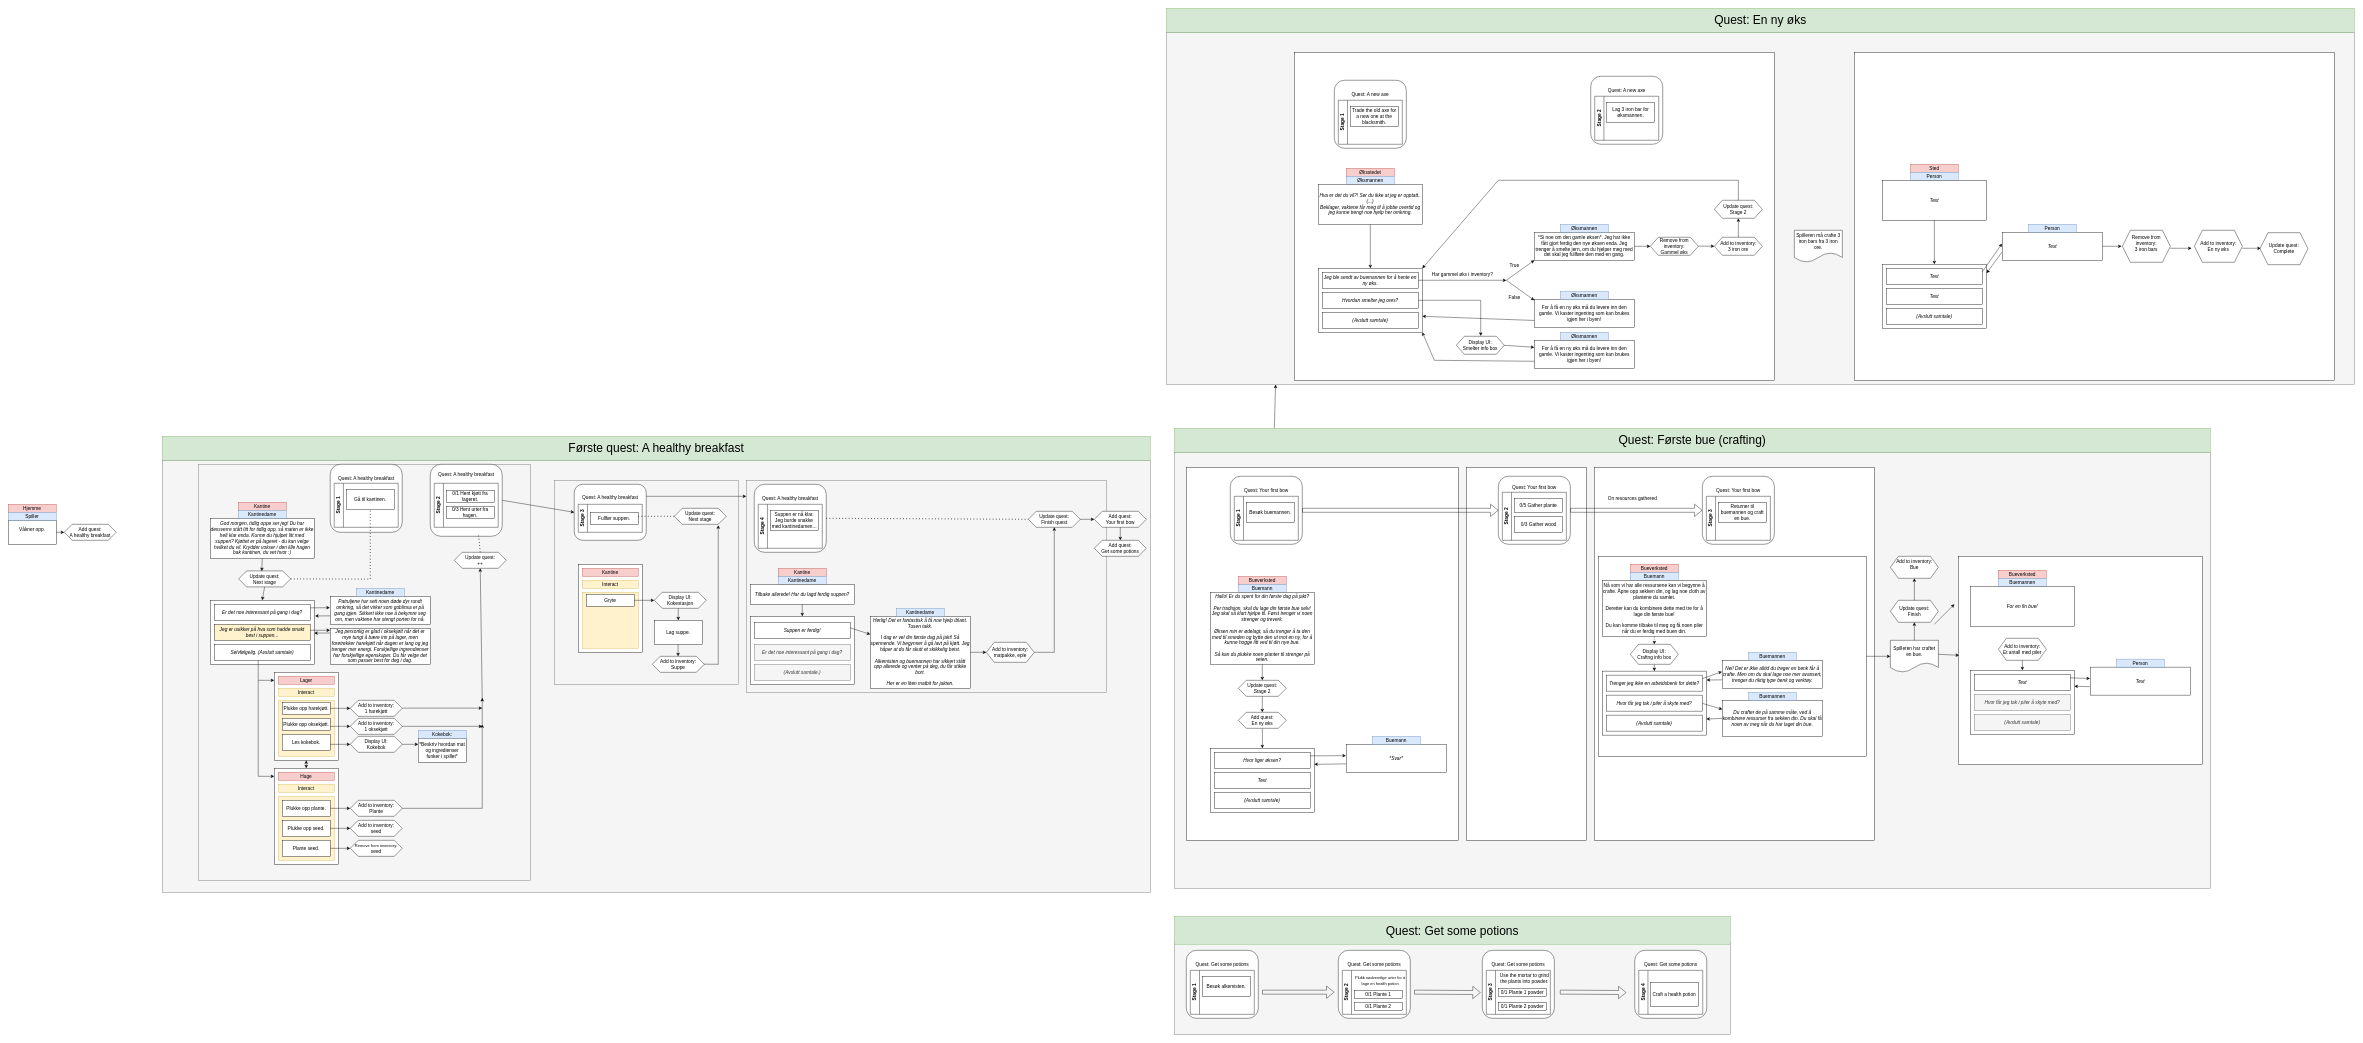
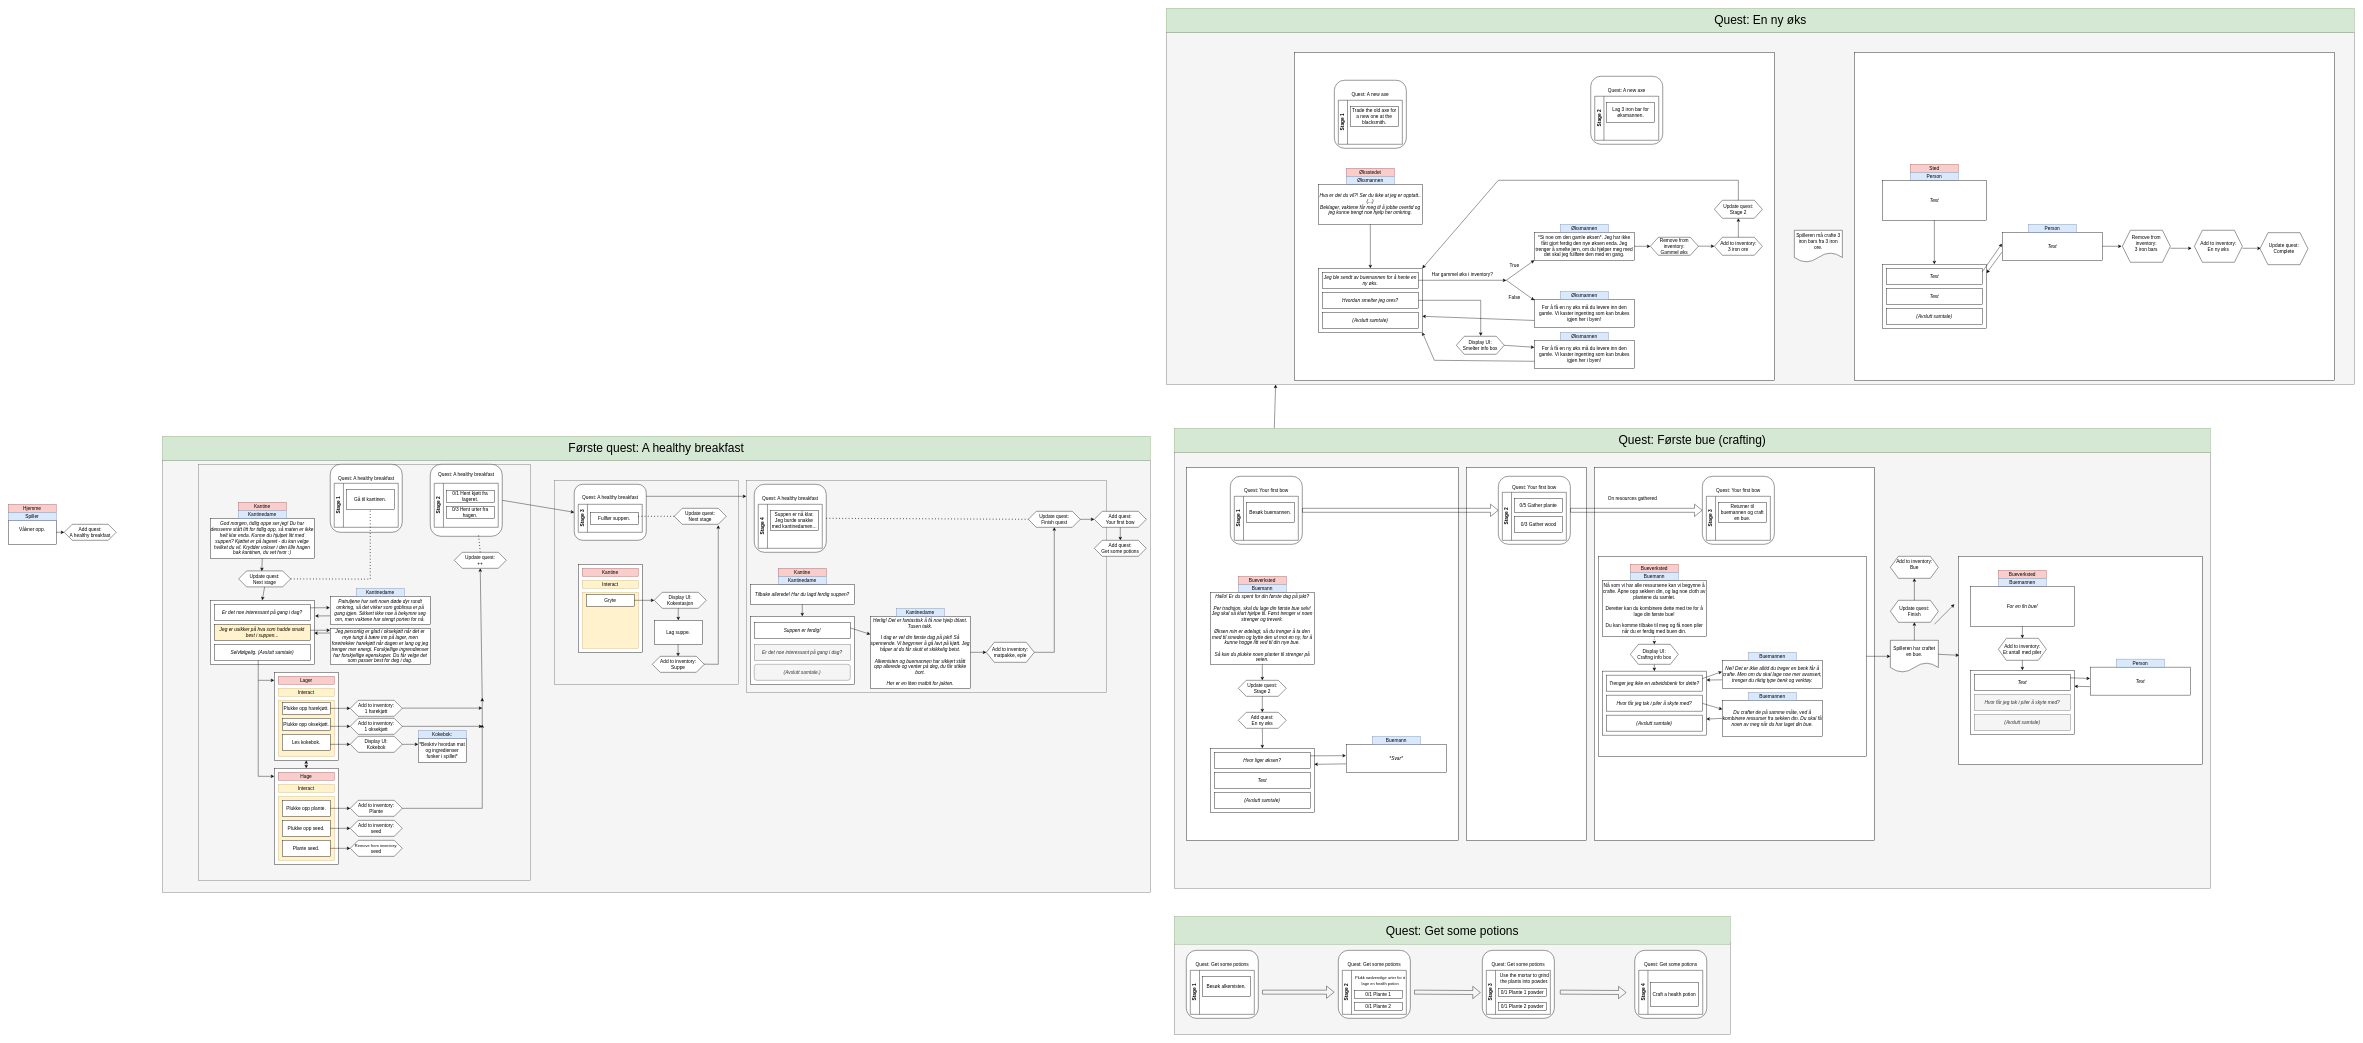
edge "For en fin bue!" -> "Add to inventory: Et antall med piler": added
node "(Avslutt samtale.)": shape rectangle -> rounded rectangle
